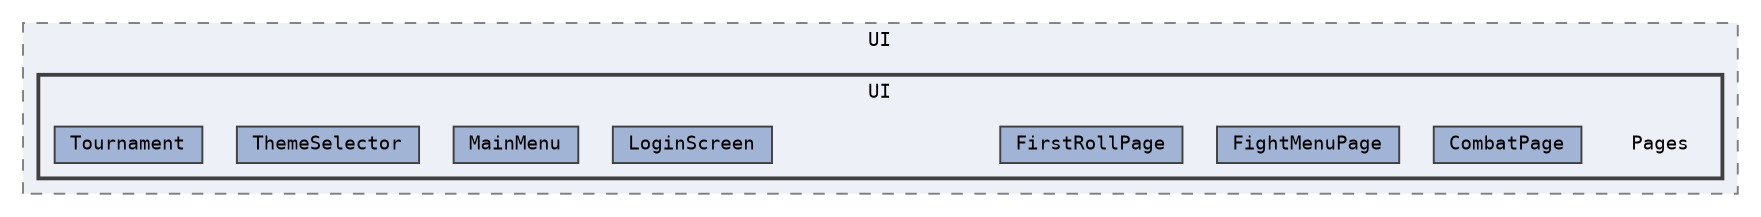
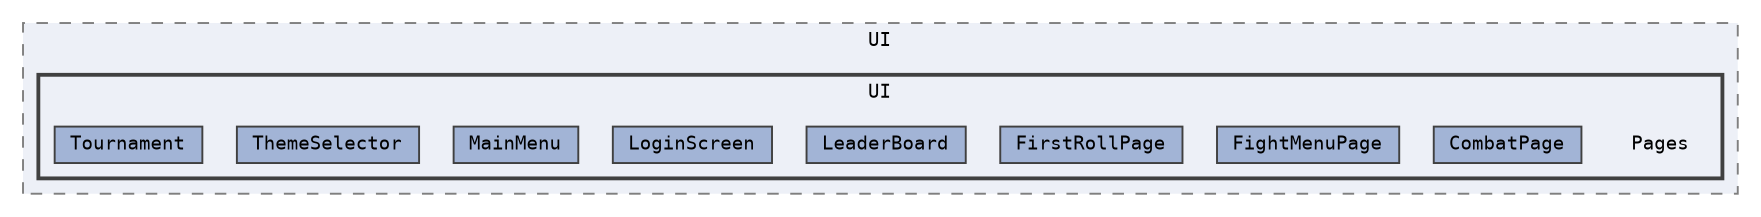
node "LeaderBoard": added
